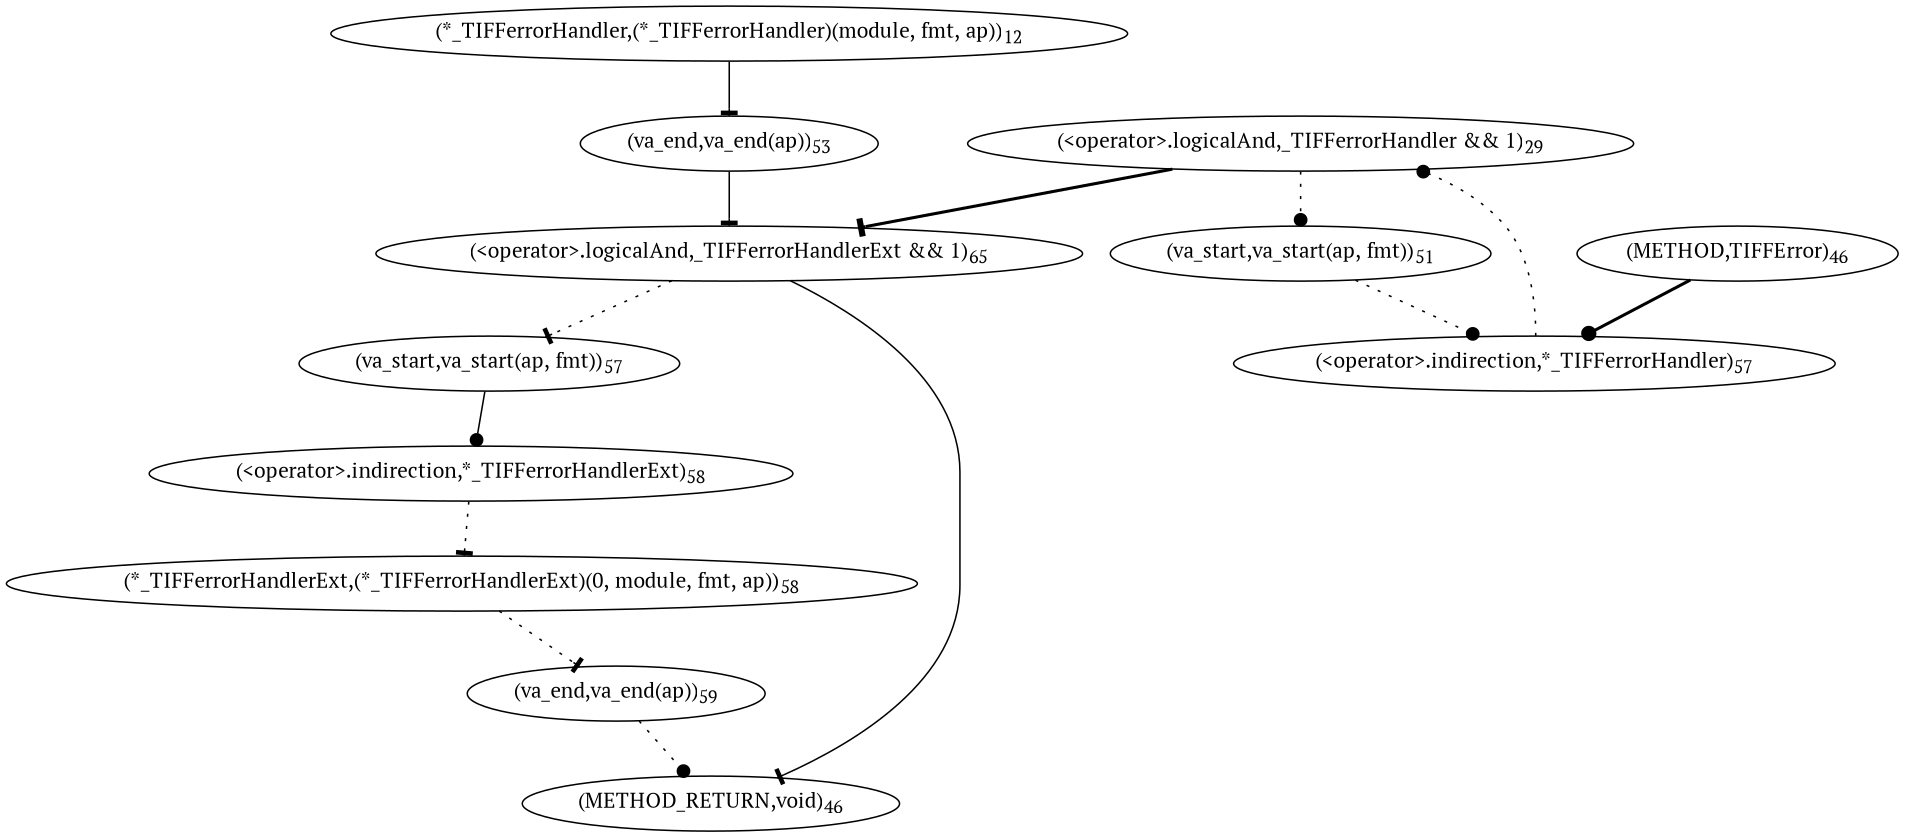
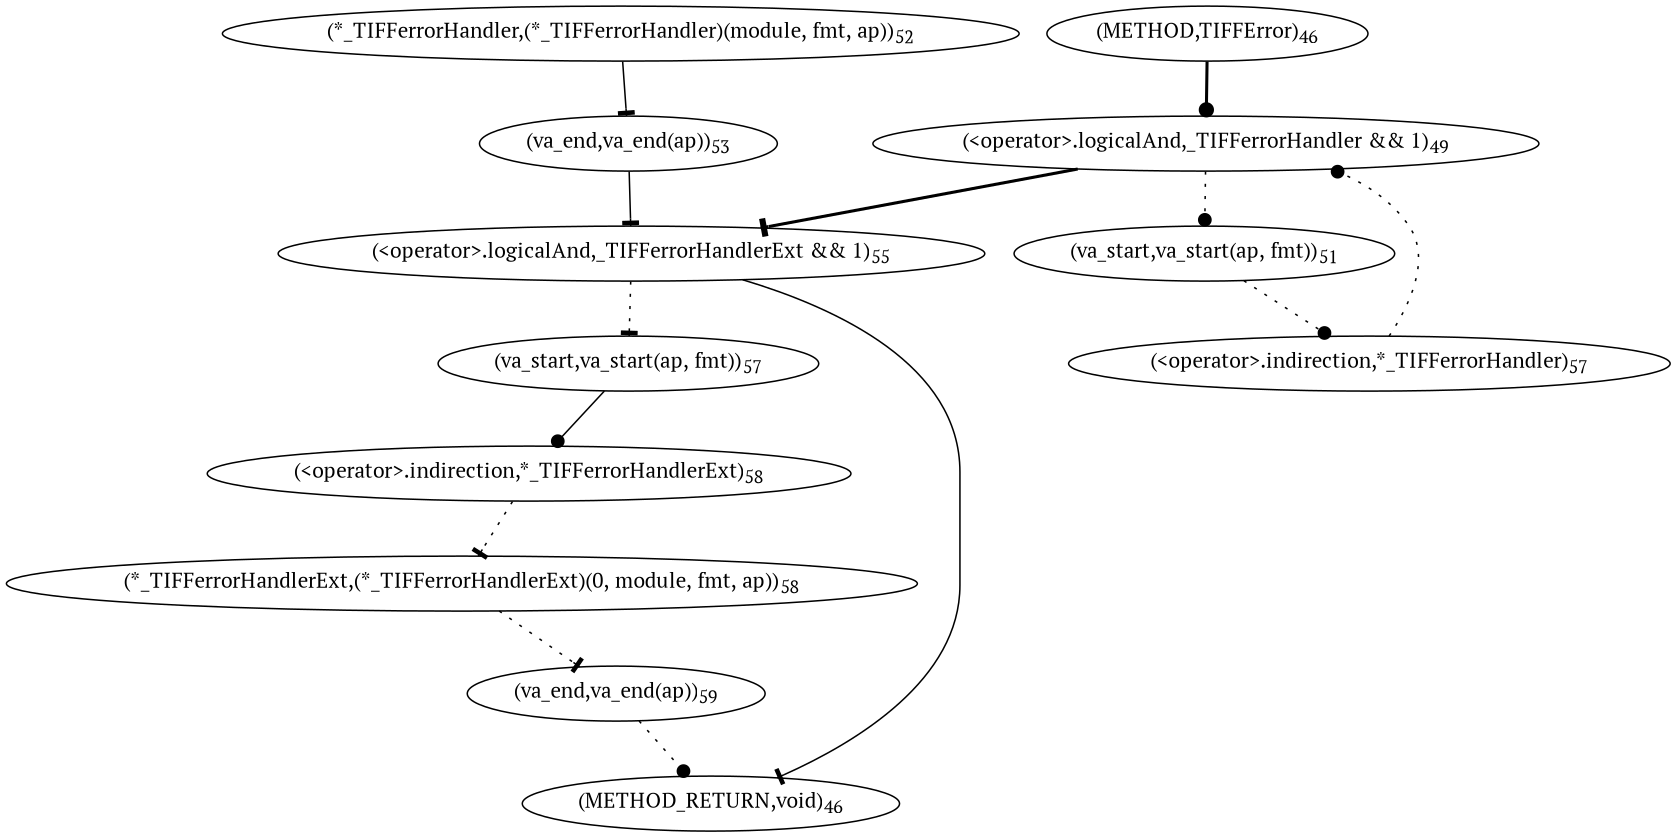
node "(*_TIFFerrorHandler,(*_TIFFerrorHandler)(module, fmt, ap))": text "12" -> "52"
node "(<operator>.logicalAnd,_TIFFerrorHandler && 1)": text "29" -> "49"
node "(<operator>.logicalAnd,_TIFFerrorHandlerExt && 1)": text "65" -> "55"
edge "(METHOD,TIFFError)" -> "(<operator>.indirection,*_TIFFerrorHandler)": now "(METHOD,TIFFError)" -> "(<operator>.logicalAnd,_TIFFerrorHandler && 1)"
